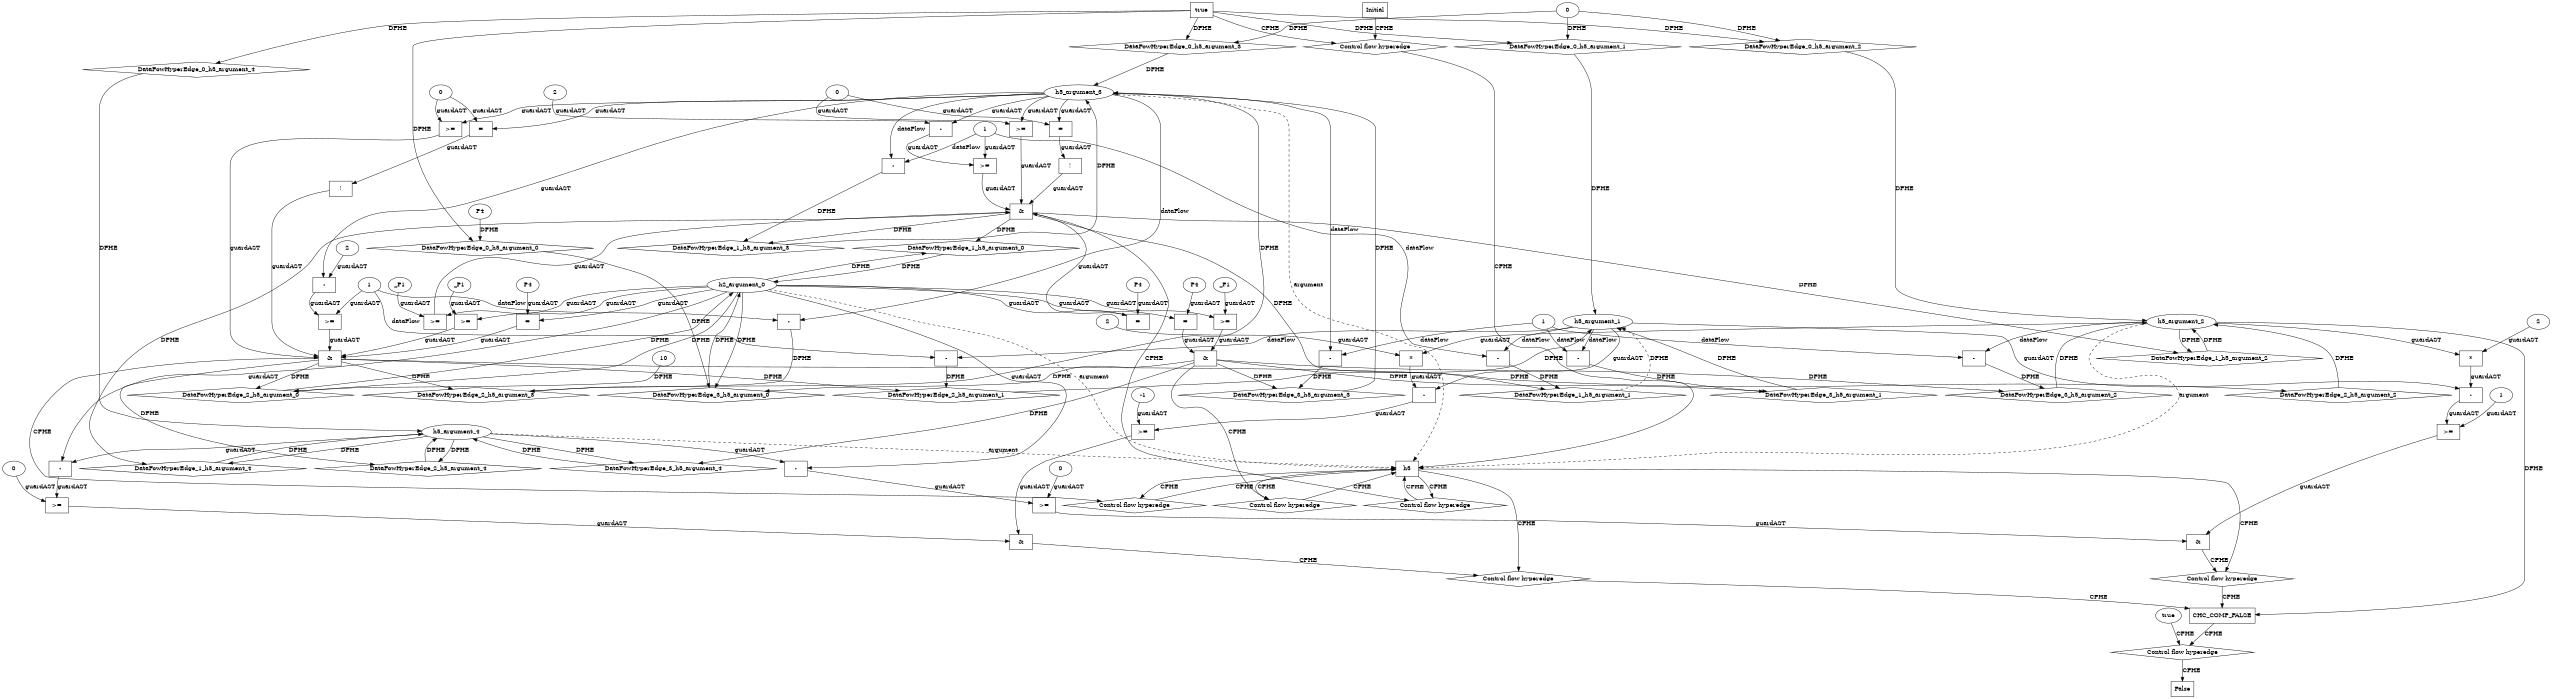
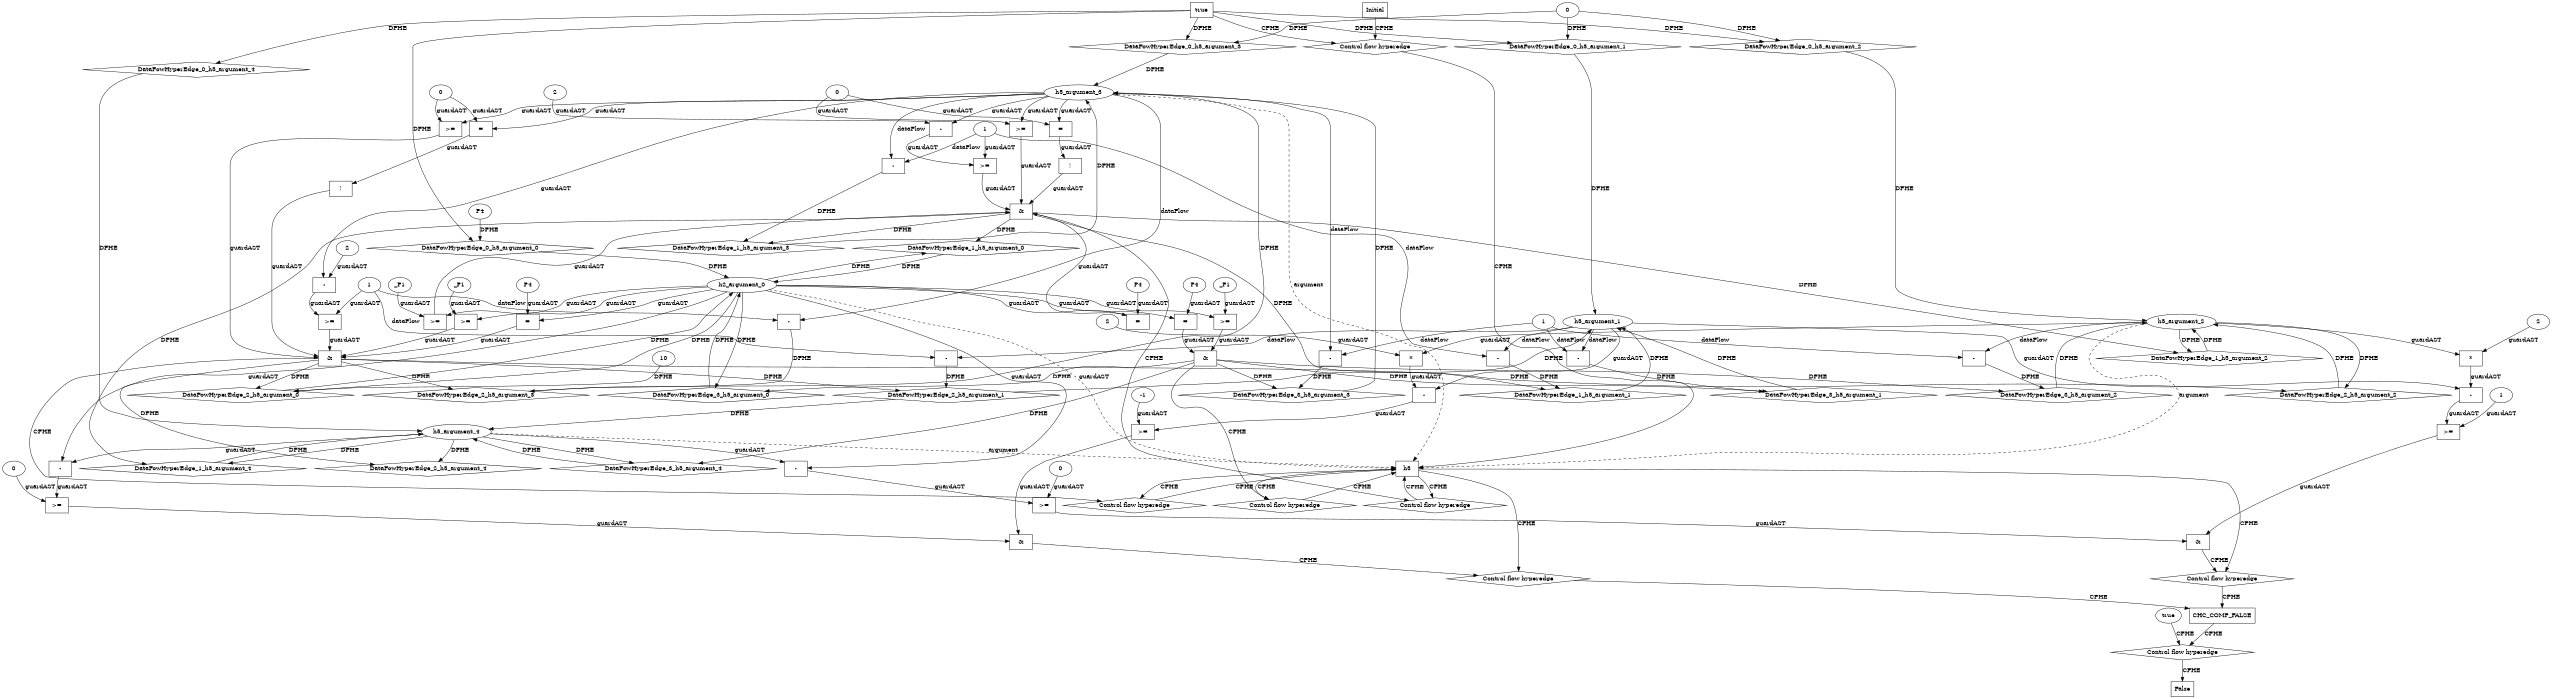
edge "DataFowHyperEdge_0_h5_argument_0" -> "DataFowHyperEdge_3_h5_argument_0": now "DataFowHyperEdge_0_h5_argument_0" -> "h2_argument_0"
edge "DataFowHyperEdge_1_h5_argument_1" -> "h5_argument_1": style dashed -> solid
edge "h2_argument_0" -> "h5": label "argument" -> "guardAST"
edge "h5_argument_2" -> "CHC_COMP_FALSE": now "h5_argument_2" -> "DataFowHyperEdge_2_h5_argument_2"
edge "DataFowHyperEdge_2_h5_argument_4" -> "h5_argument_4": now "DataFowHyperEdge_2_h5_argument_1" -> "h5_argument_4"
